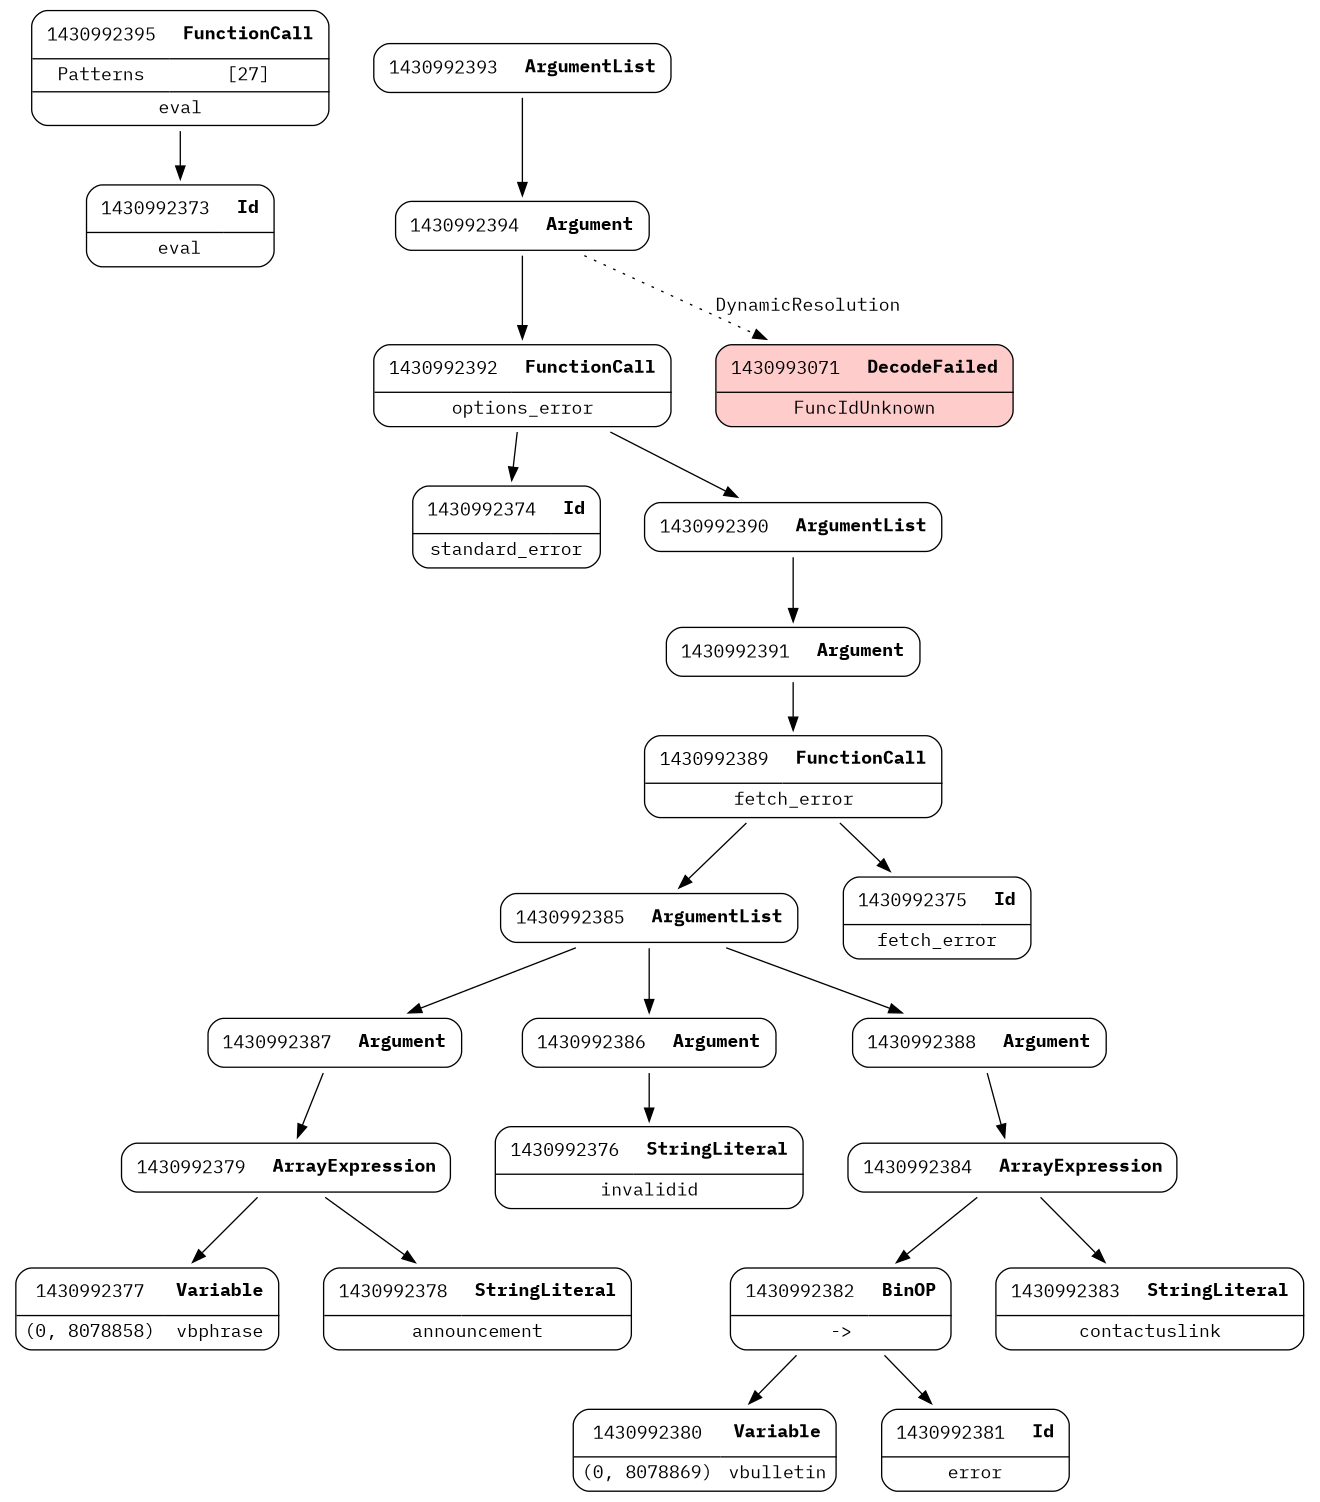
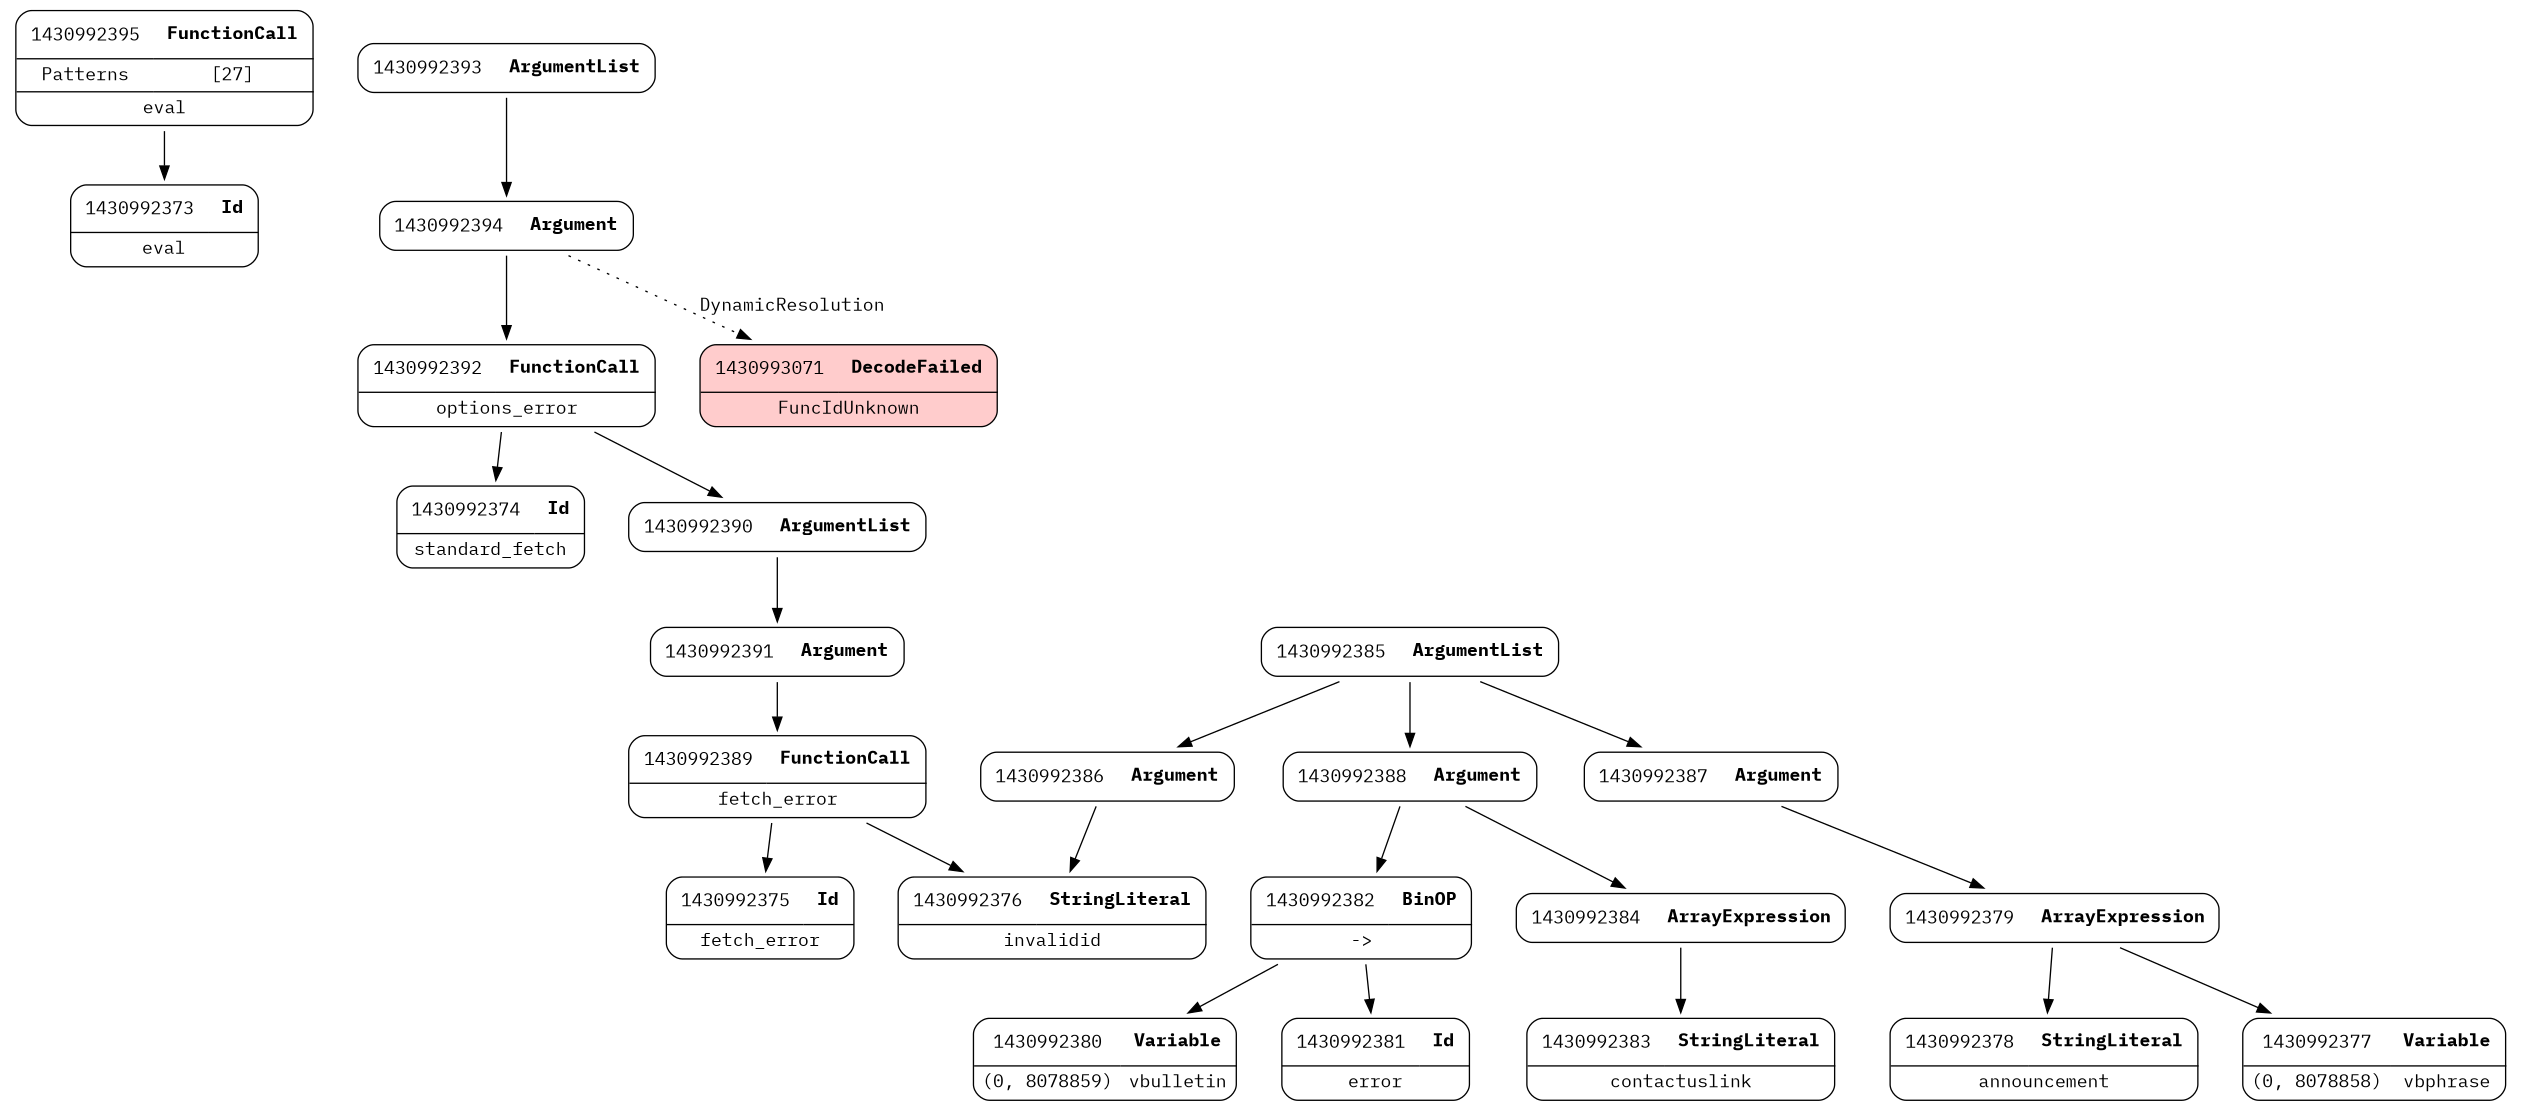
node "1430992374": text "standard_error" -> "standard_fetch"
edge "1430992389" -> "1430992385": now "1430992389" -> "1430992376"
edge "1430992384" -> "1430992382": now "1430992388" -> "1430992382"
node "1430992380": text "(0, 8078869)" -> "(0, 8078859)"
